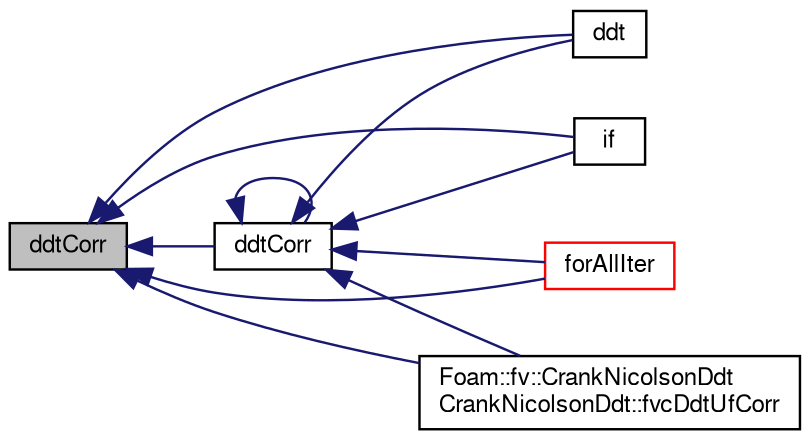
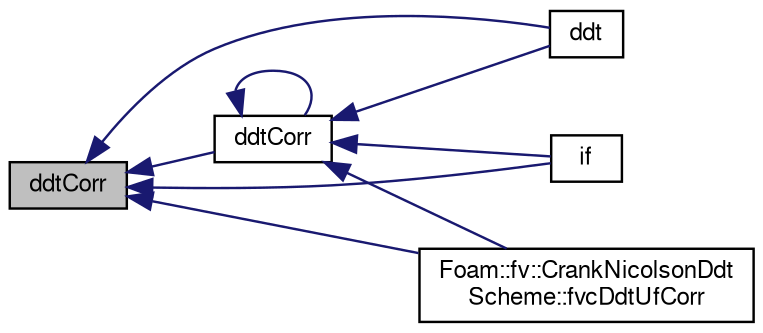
node "forAllIter": removed
node "Foam::fv::CrankNicolsonDdt CrankNicolsonDdt::fvcDdtUfCorr": label "Foam::fv::CrankNicolsonDdt CrankNicolsonDdt::fvcDdtUfCorr" -> "Foam::fv::CrankNicolsonDdt Scheme::fvcDdtUfCorr"
